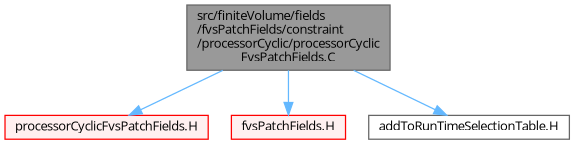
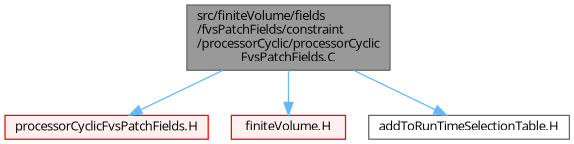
node "fvsPatchFields.H": label "fvsPatchFields.H" -> "finiteVolume.H"
